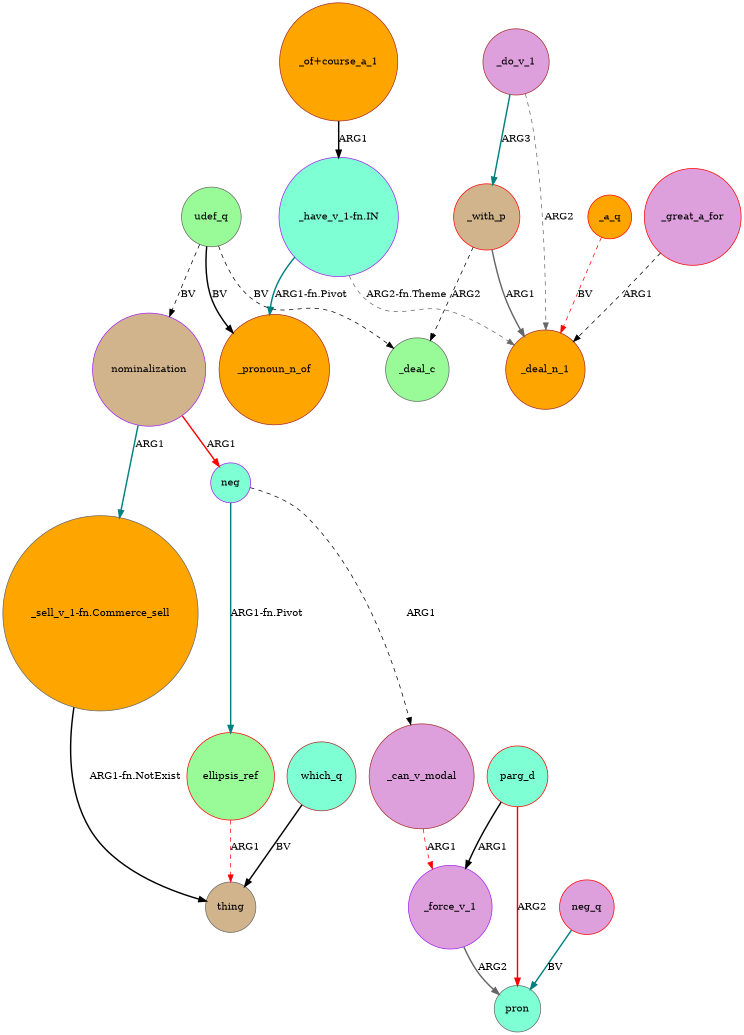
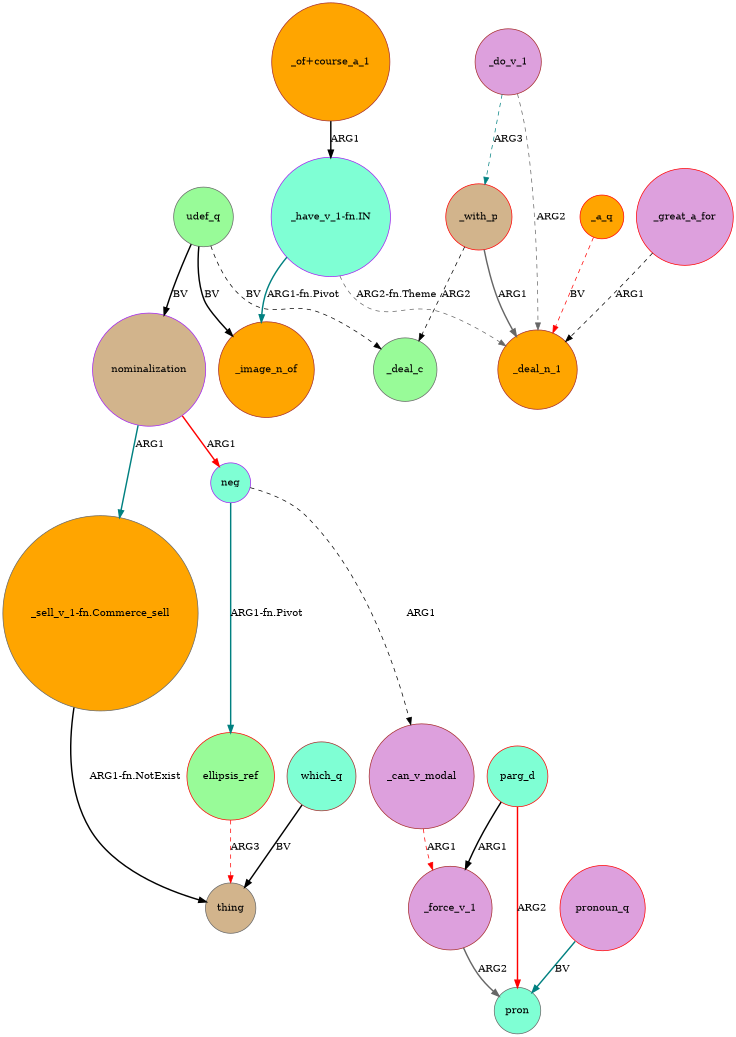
edge "_do_v_1" -> "_with_p": style bold -> dashed
edge "udef_q" -> "nominalization": style dashed -> bold
node "_pronoun_n_of": label "_pronoun_n_of" -> "_image_n_of"
edge "ellipsis_ref" -> "thing": label "ARG1" -> "ARG3"
node "_force_v_1": color purple -> brown
node "neg_q": label "neg_q" -> "pronoun_q"
